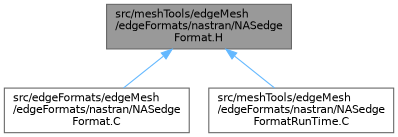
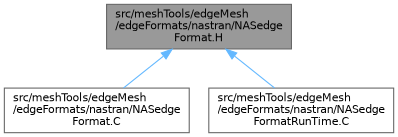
node "src/edgeFormats/edgeMesh /edgeFormats/nastran/NASedge Format.C": label "src/edgeFormats/edgeMesh /edgeFormats/nastran/NASedge Format.C" -> "src/meshTools/edgeMesh /edgeFormats/nastran/NASedge Format.C"
